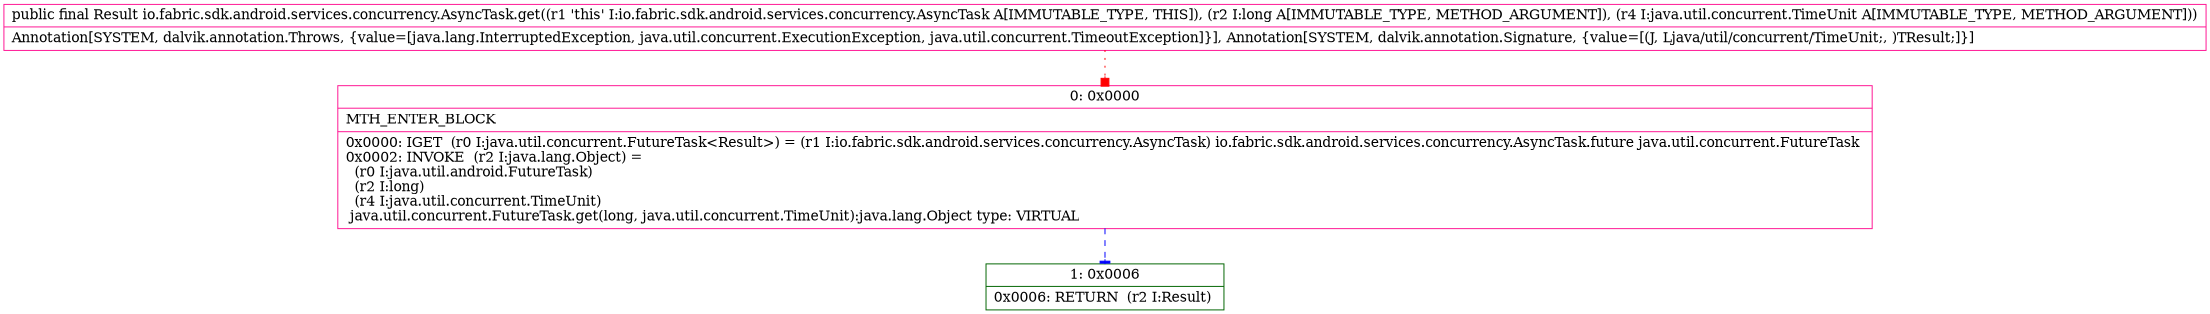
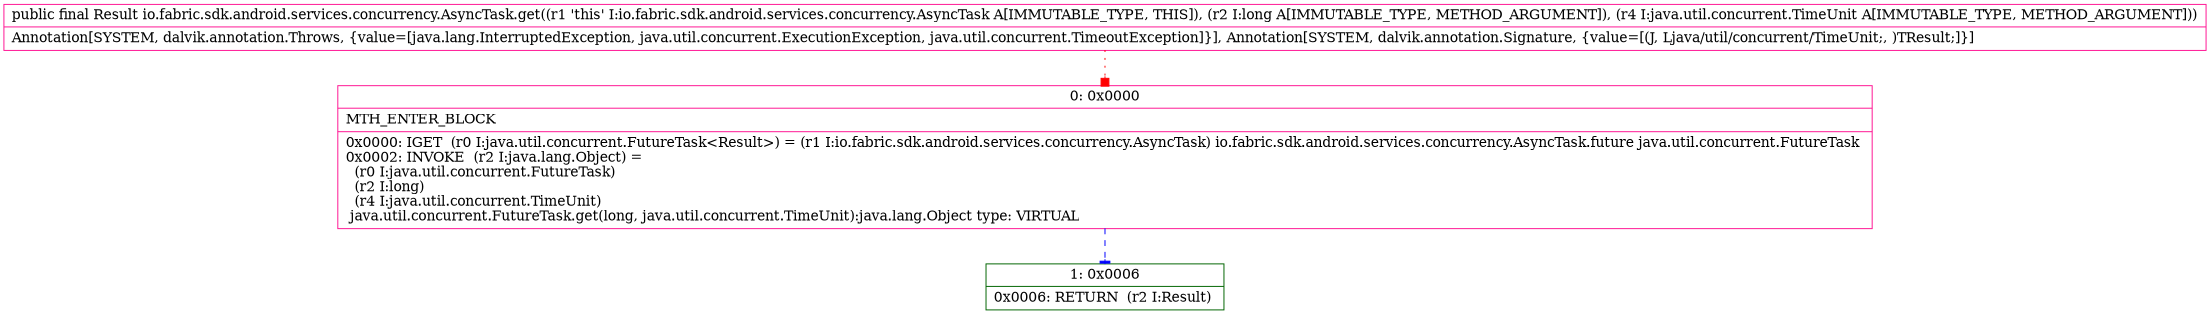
node "0: 0x0000": text "(r0 I:java.util.android.FutureTask)" -> "(r0 I:java.util.concurrent.FutureTask)"
